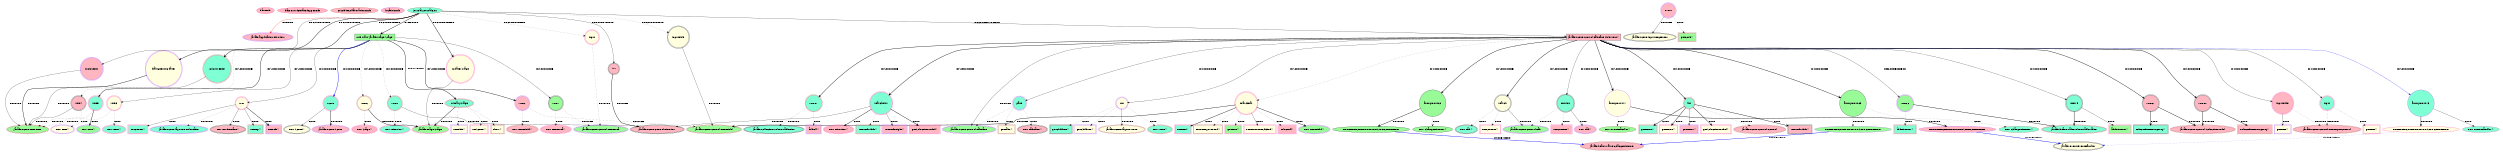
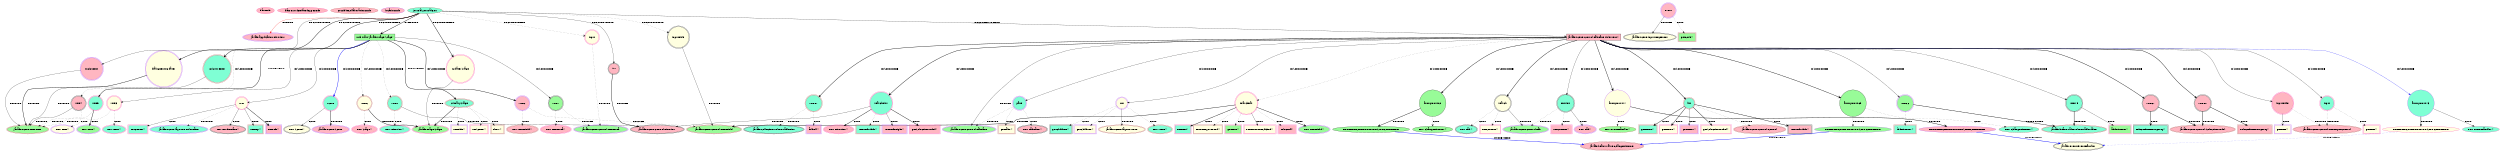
edge "void start(javafx.stage.Stage)" -> "VAR5": label "INSTANTIATE" -> "IMPLEMENT"
edge "javafx.scene.control.TabPane sideMenu()" -> "VAR66": label "DECLARE_FIELD" -> "INSTANTIATE"
edge "VAR66" -> "javafx.beans.value.ObservableValue": label "OF_TYPE" -> "OF_DECLARE"
